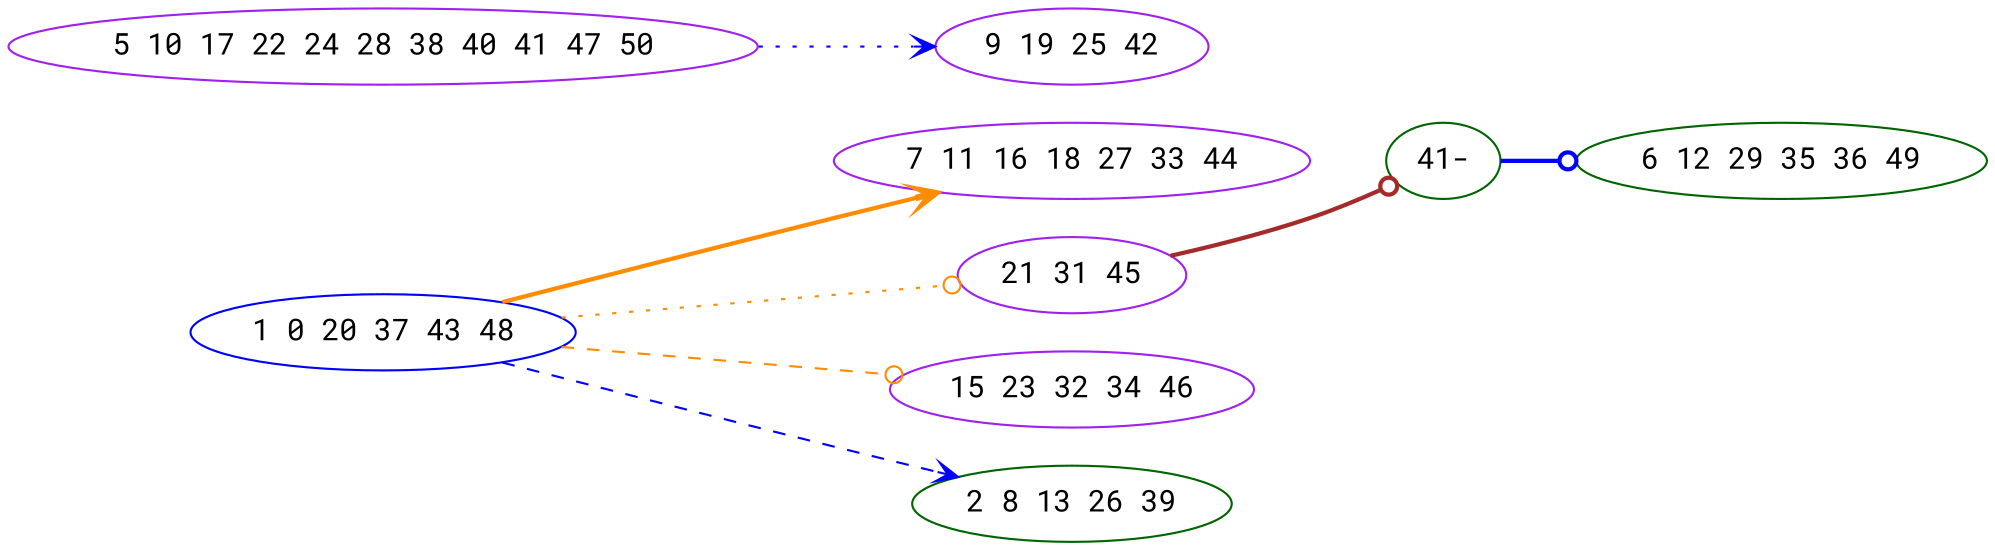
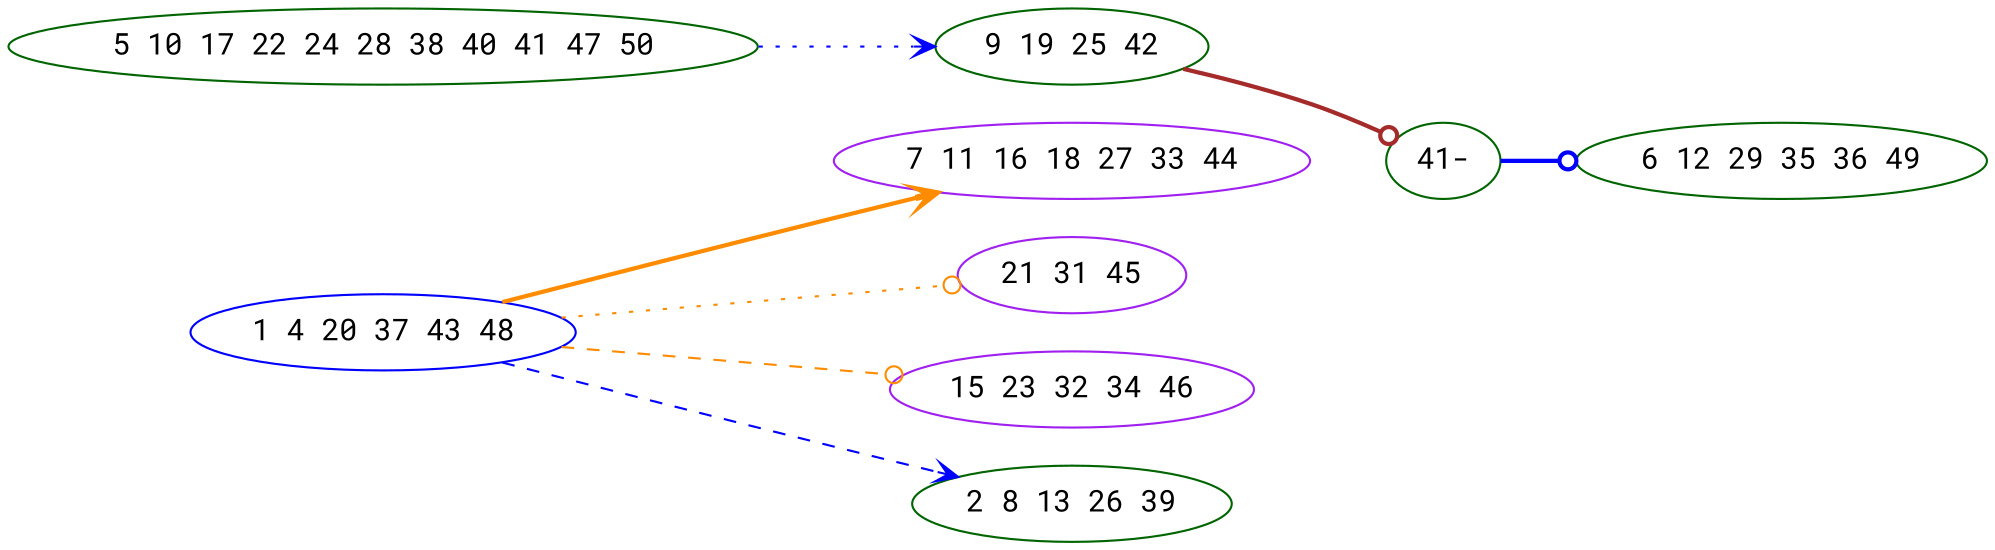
node "5 10 17 22 24 28 38 40 41 47 50": color purple -> darkgreen
node "9 19 25 42": color purple -> darkgreen
edge "21 31 45" -> "41-": now "9 19 25 42" -> "41-"
node "1 0 20 37 43 48": label "1 0 20 37 43 48" -> "1 4 20 37 43 48"
